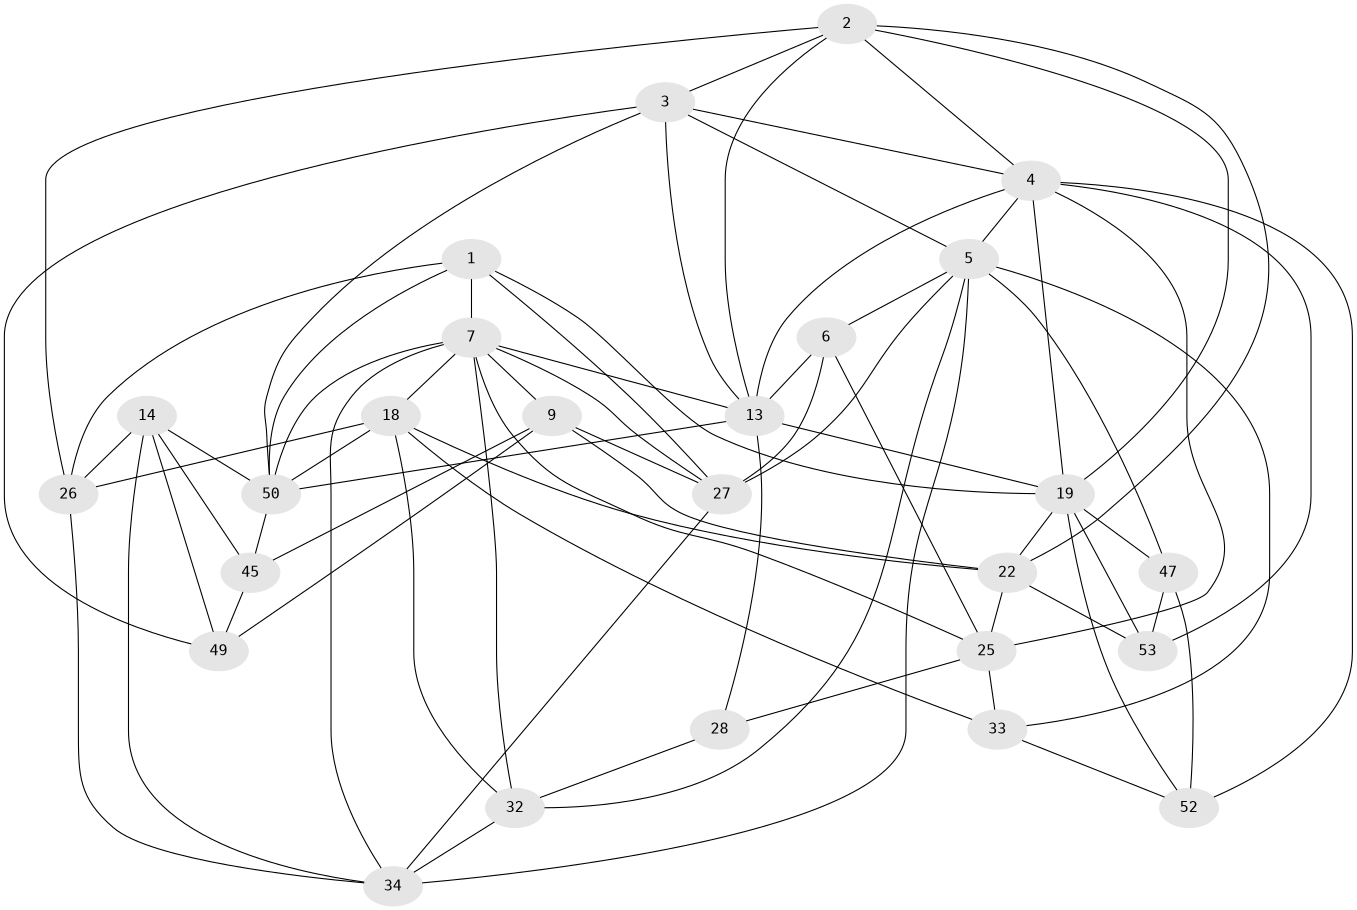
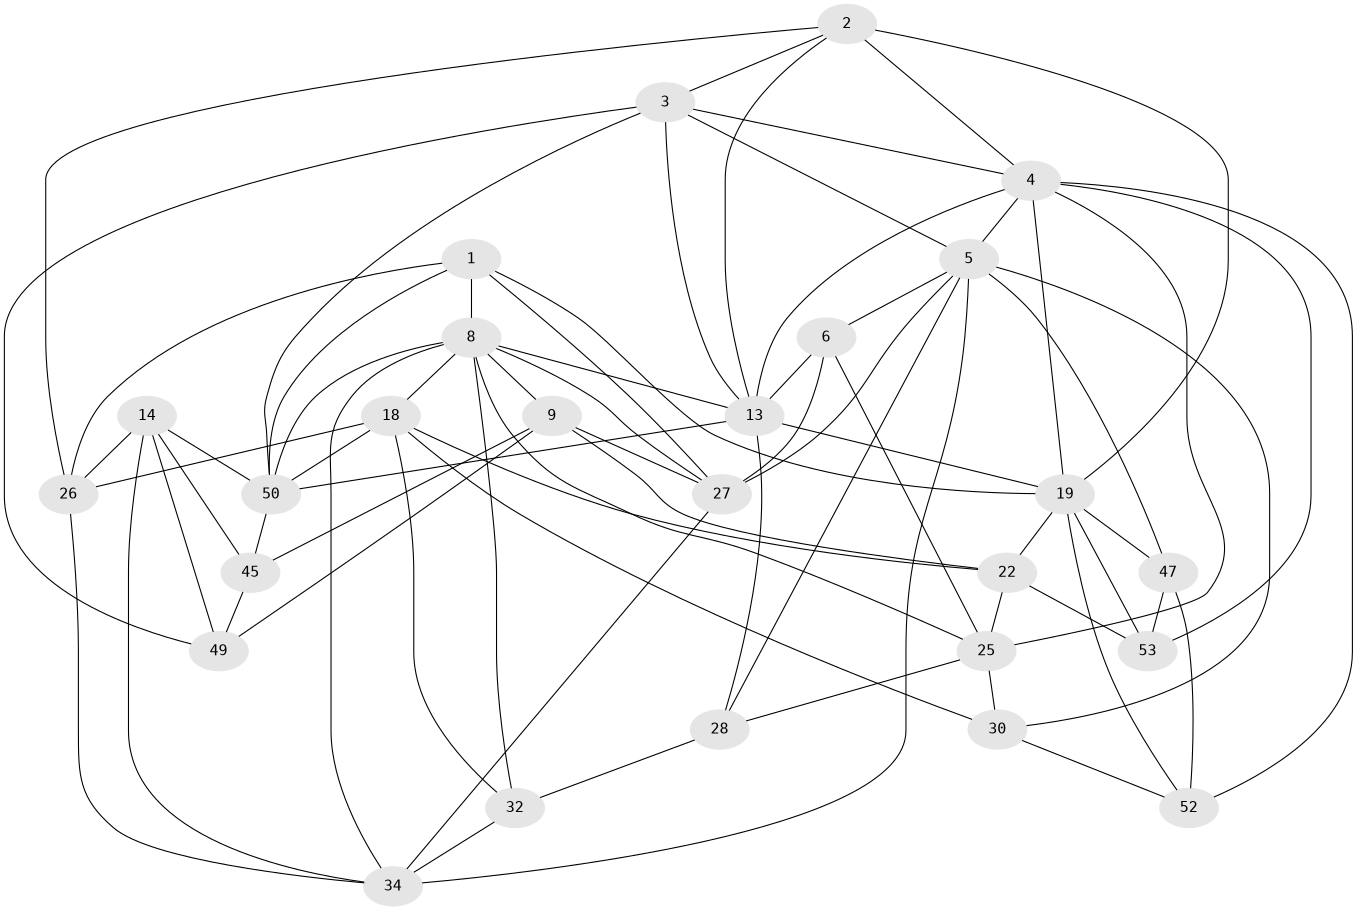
edge "2" -- "22": removed
node "7": label "7" -> "8"
edge "5" -- "32": now "5" -- "28"
node "33": label "33" -> "30"
